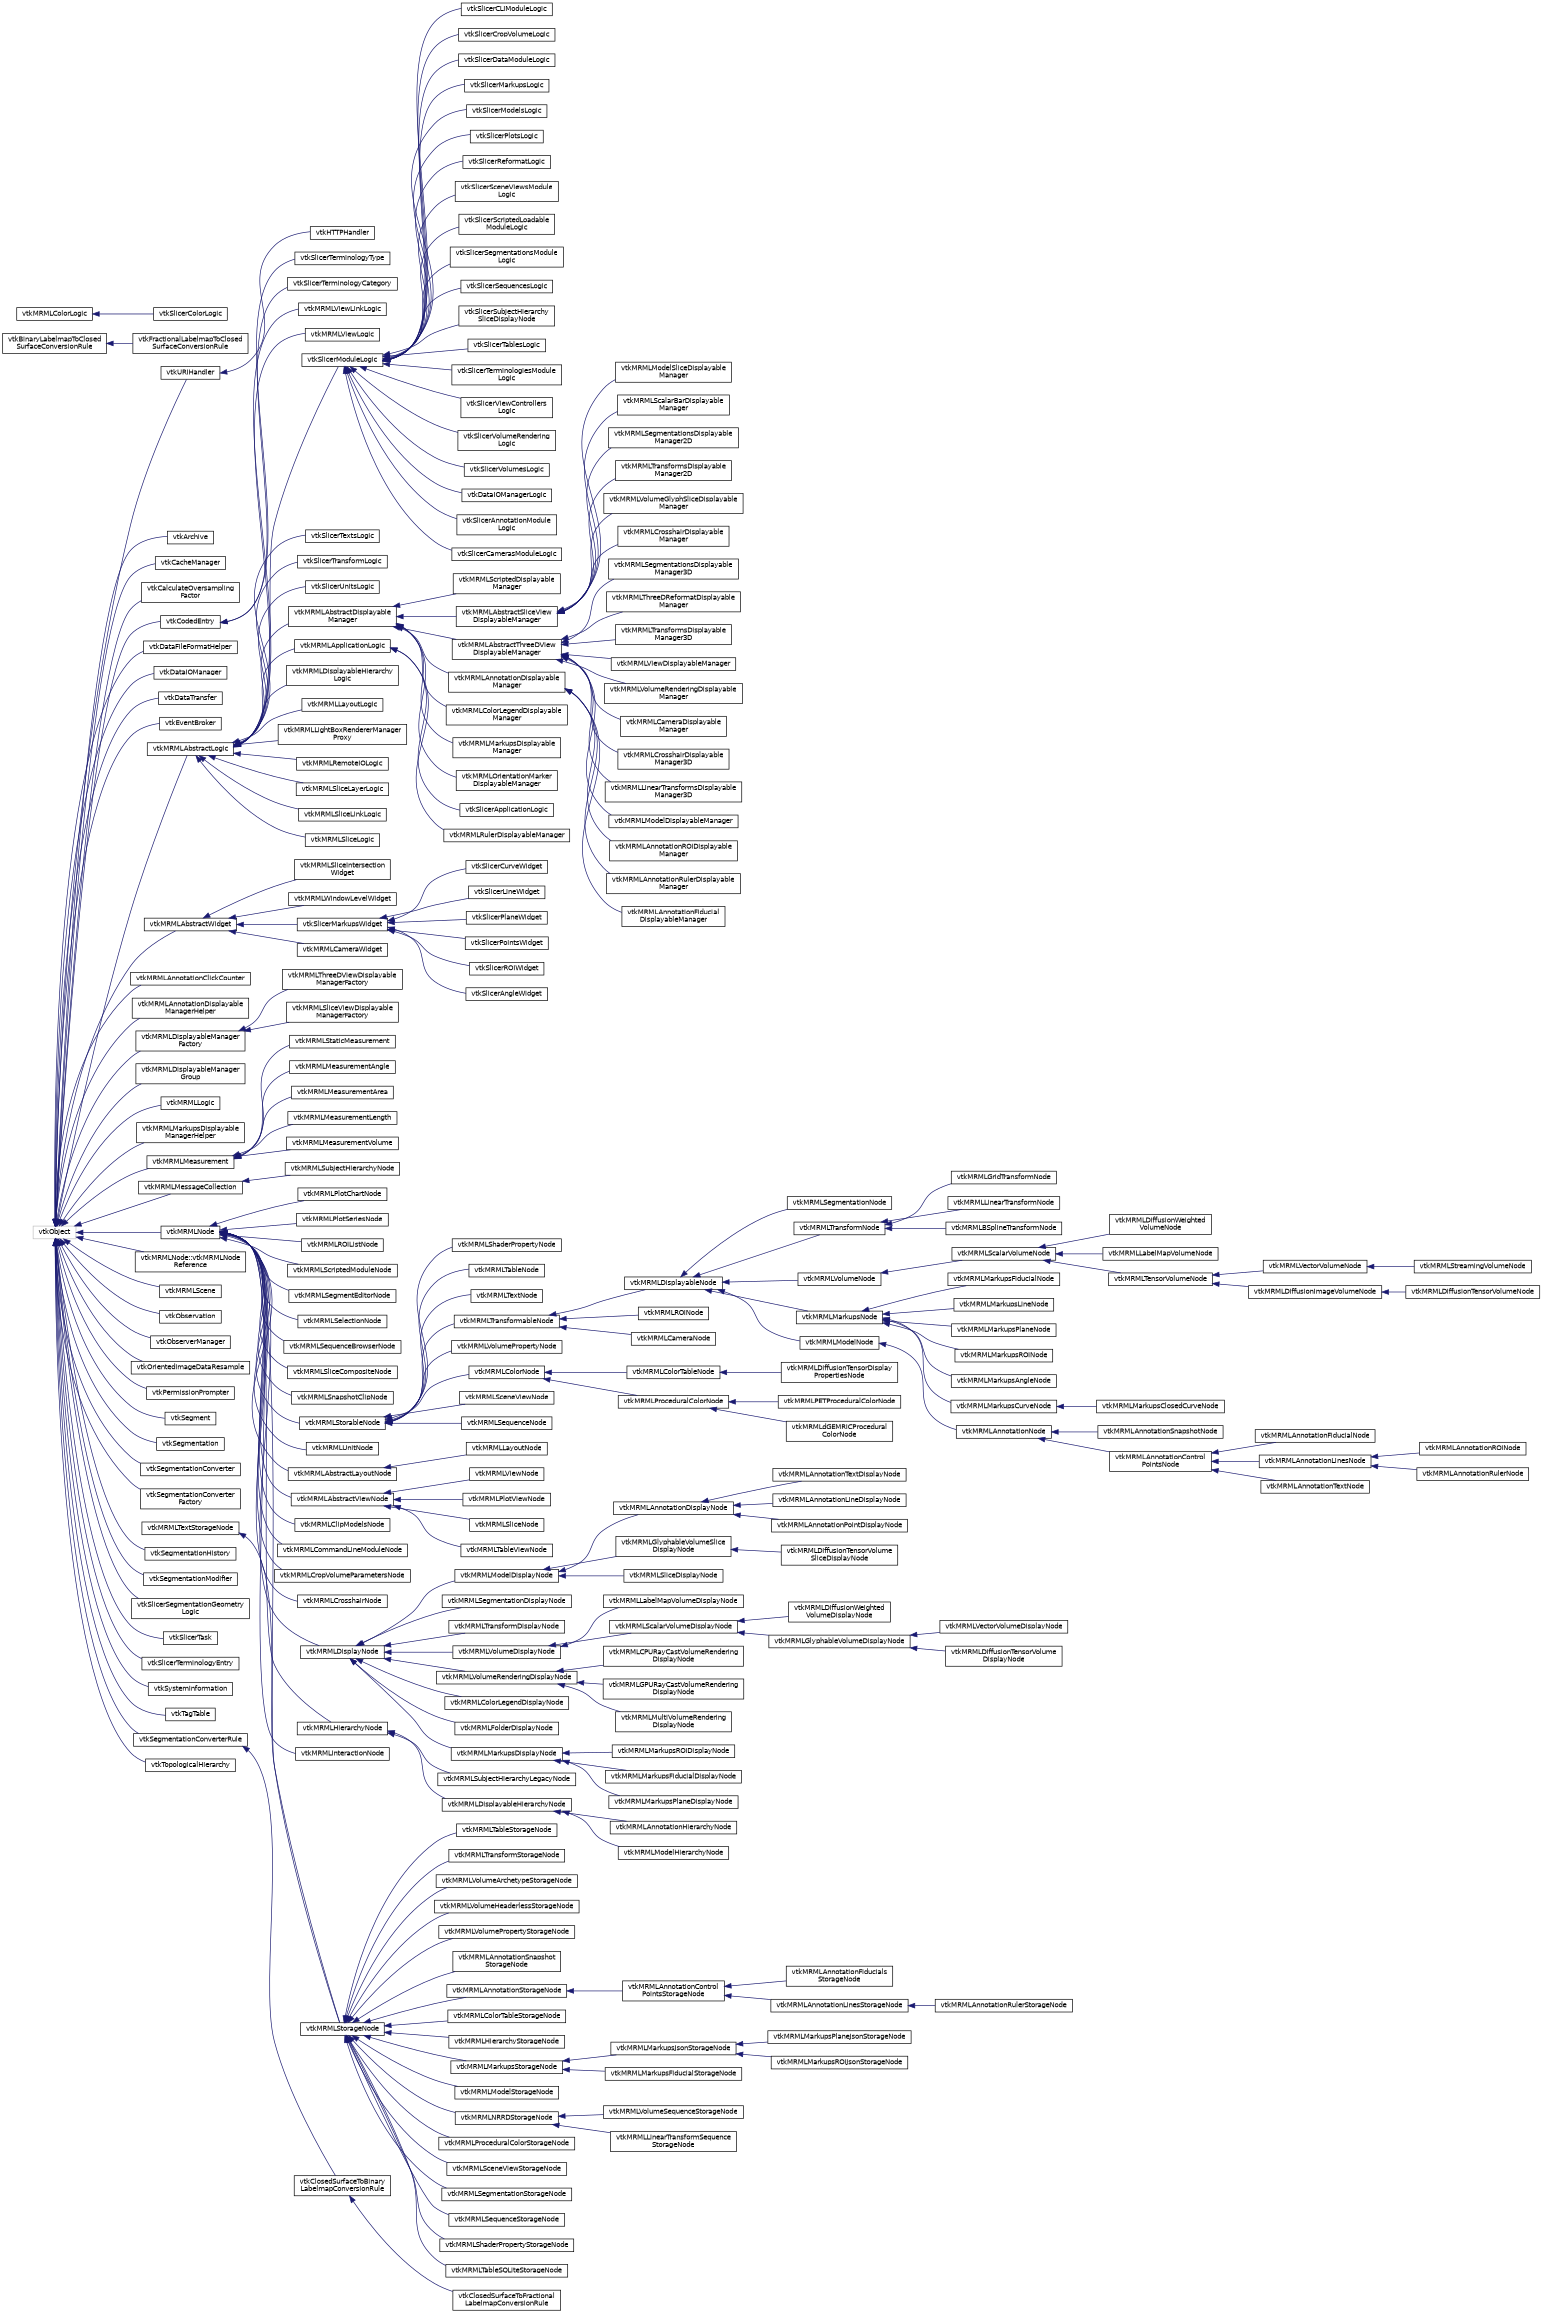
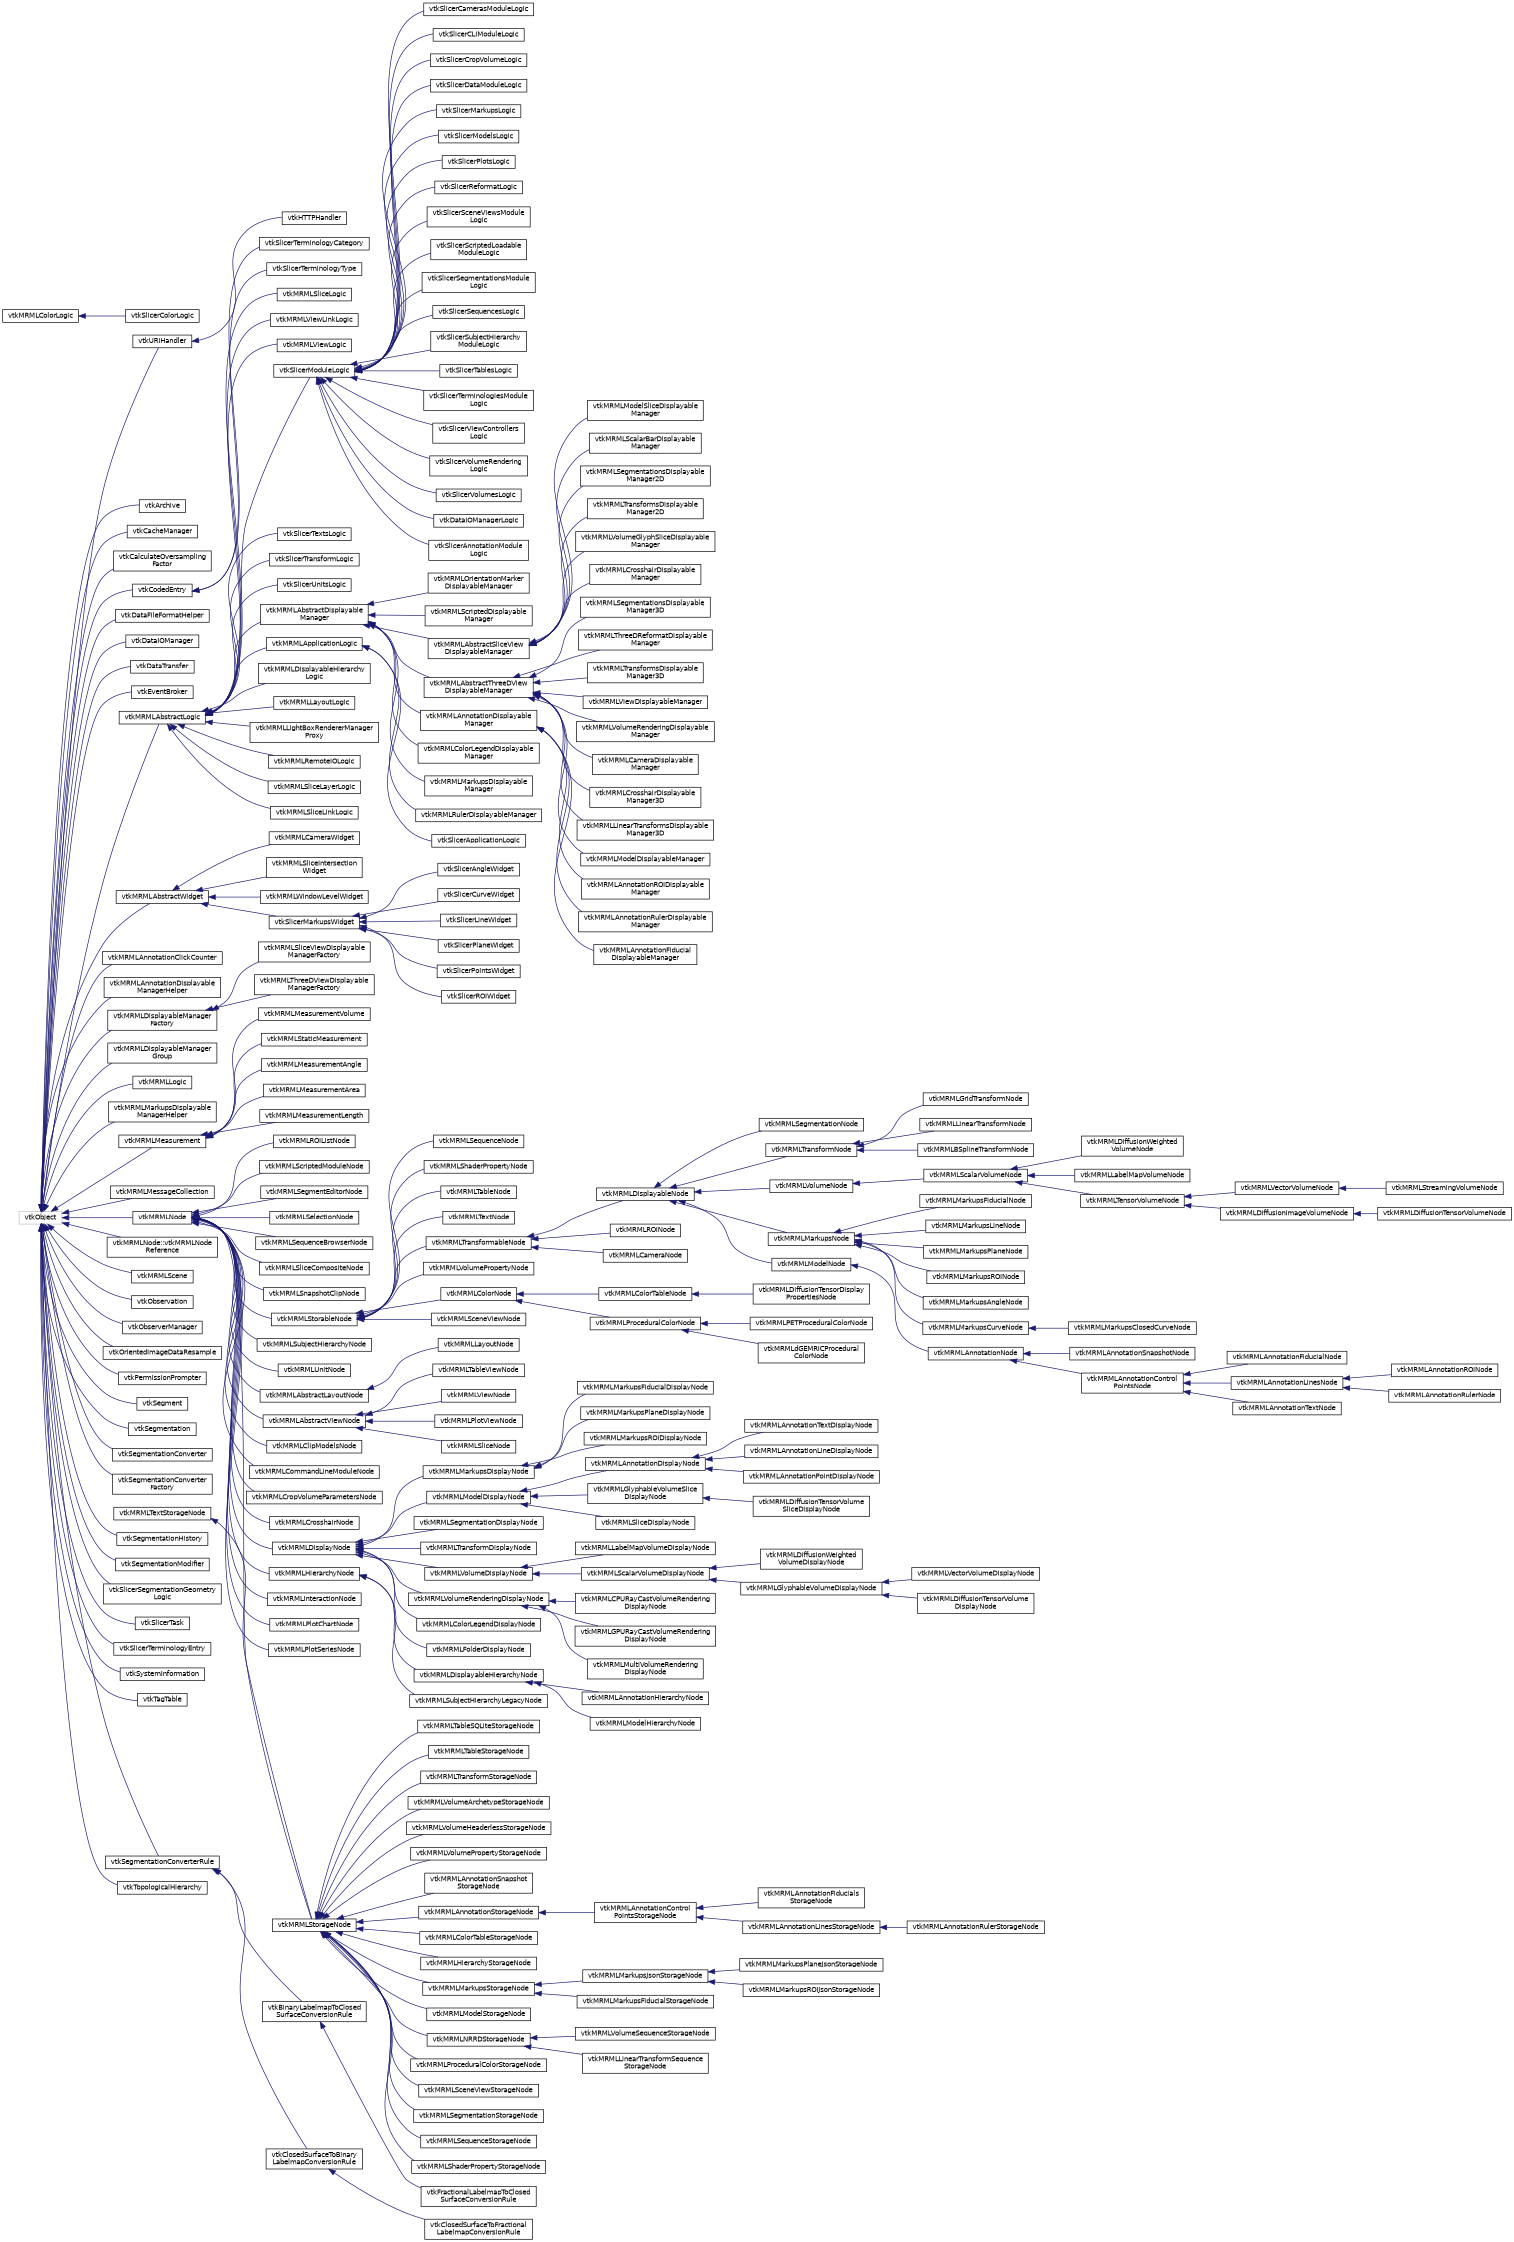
node "vtkSlicerSubjectHierarchy SliceDisplayNode": label "vtkSlicerSubjectHierarchy SliceDisplayNode" -> "vtkSlicerSubjectHierarchy ModuleLogic"
edge "vtkMRMLSubjectHierarchyNode" -> "vtkMRMLMessageCollection": now "vtkMRMLSubjectHierarchyNode" -> "vtkMRMLNode"
edge "vtkBinaryLabelmapToClosed SurfaceConversionRule" -> "vtkSegmentationConverterRule": added
